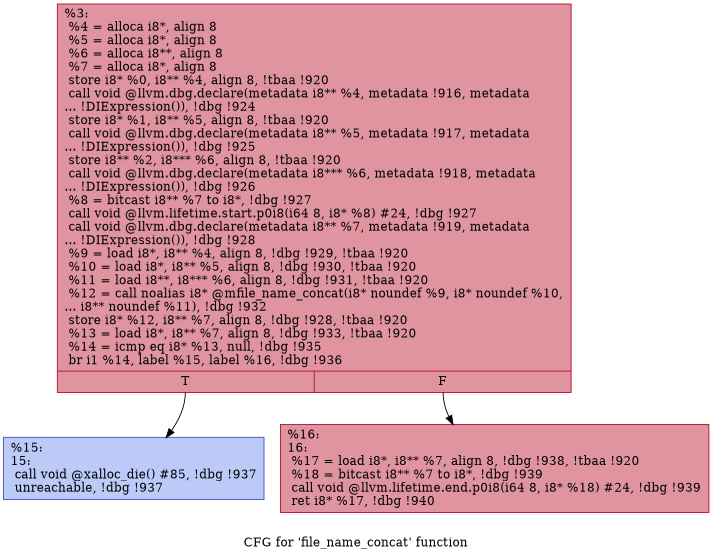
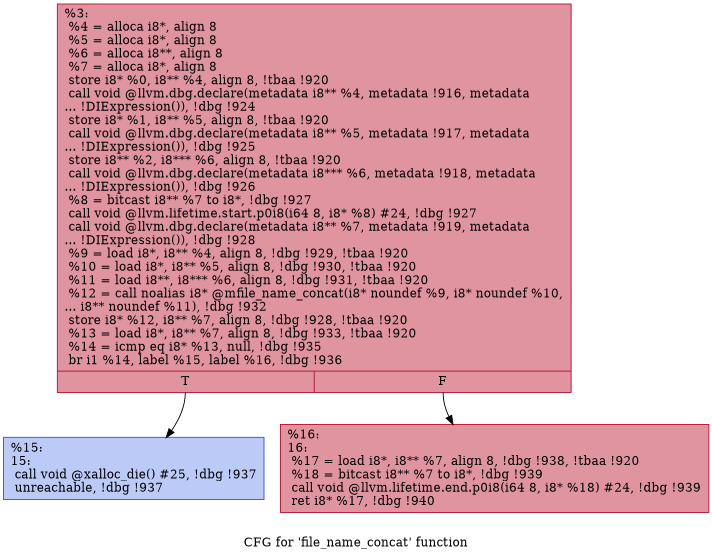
node "%15:": text "call void @xalloc_die() #85, !dbg !937" -> "call void @xalloc_die() #25, !dbg !937"
